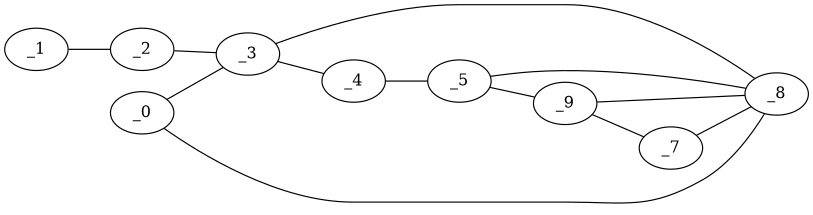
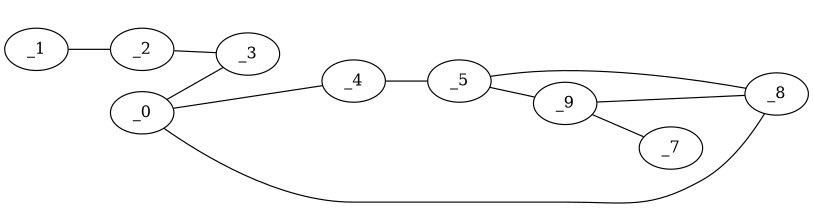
edge "_3" -- "_8": removed
edge "_3" -- "_4": now "_0" -- "_4"
edge "_8" -- "_7": removed
